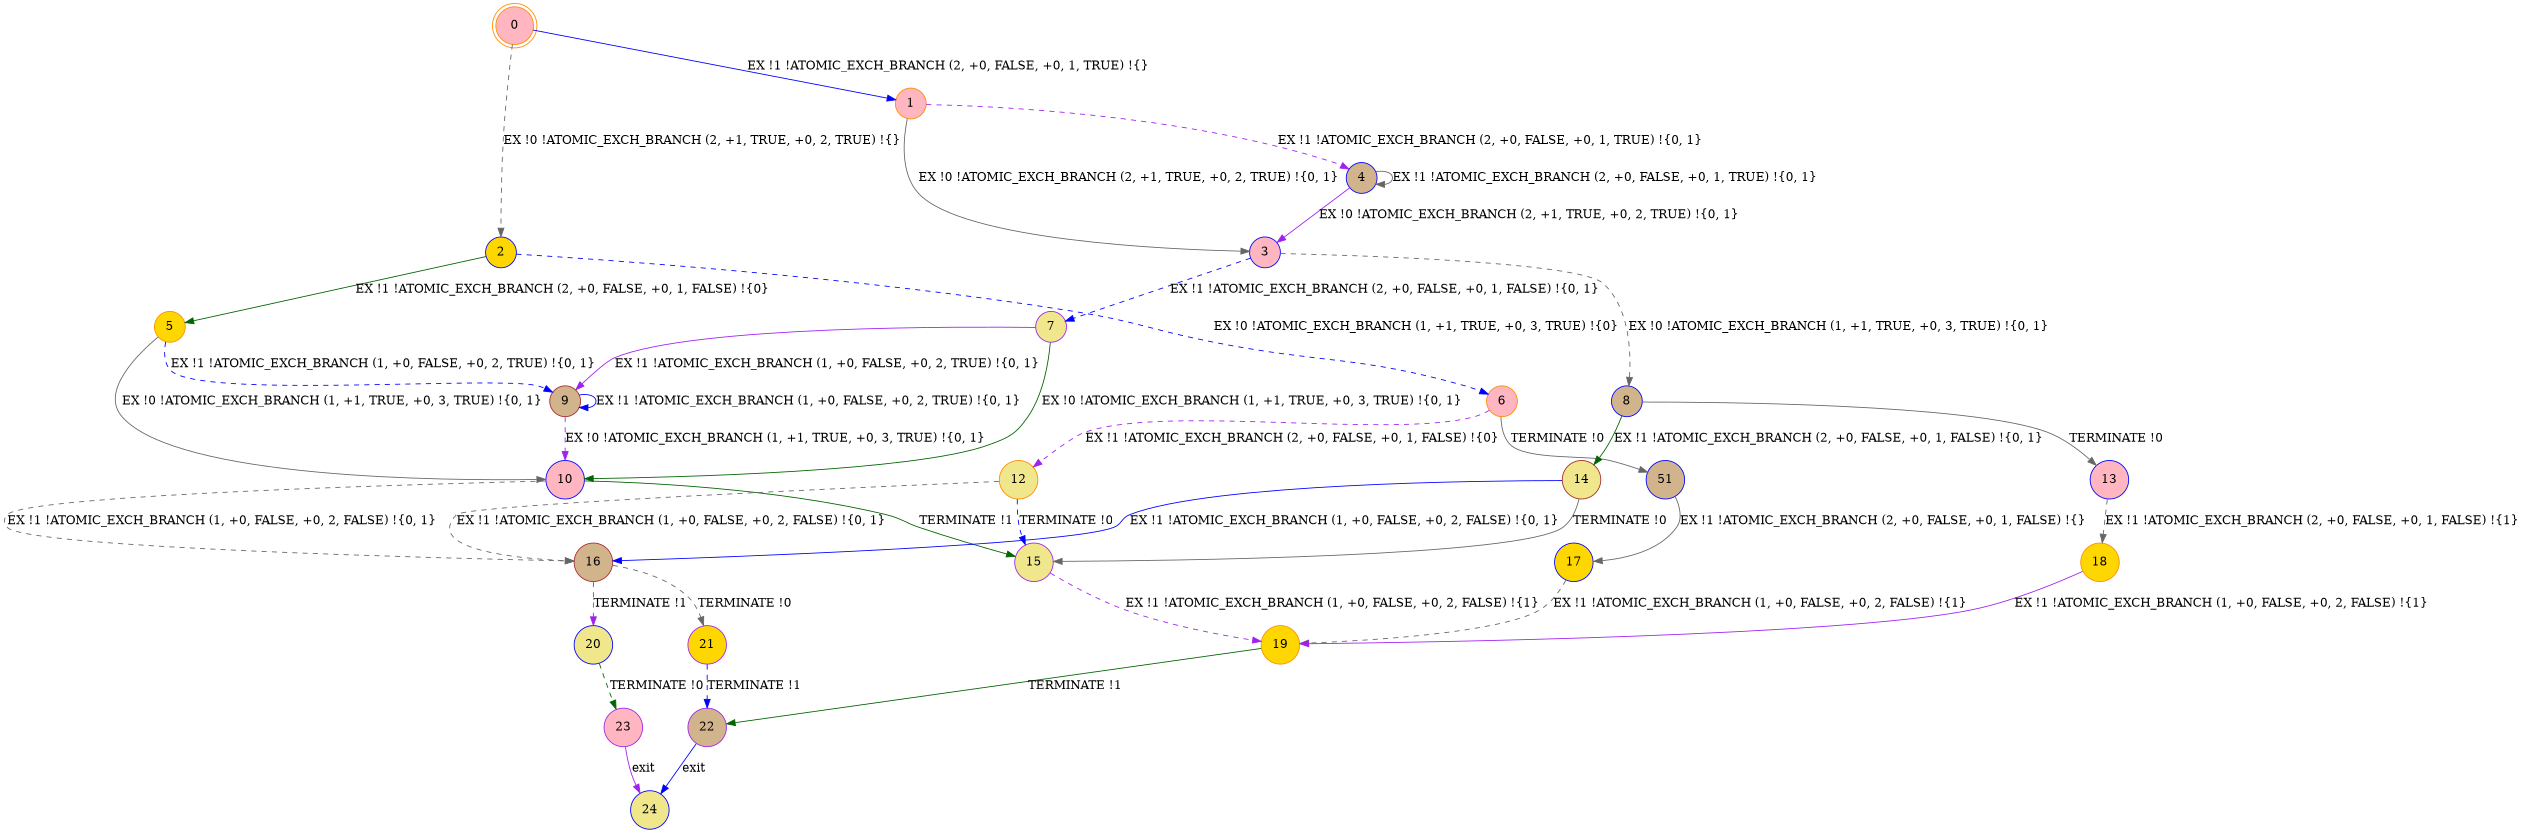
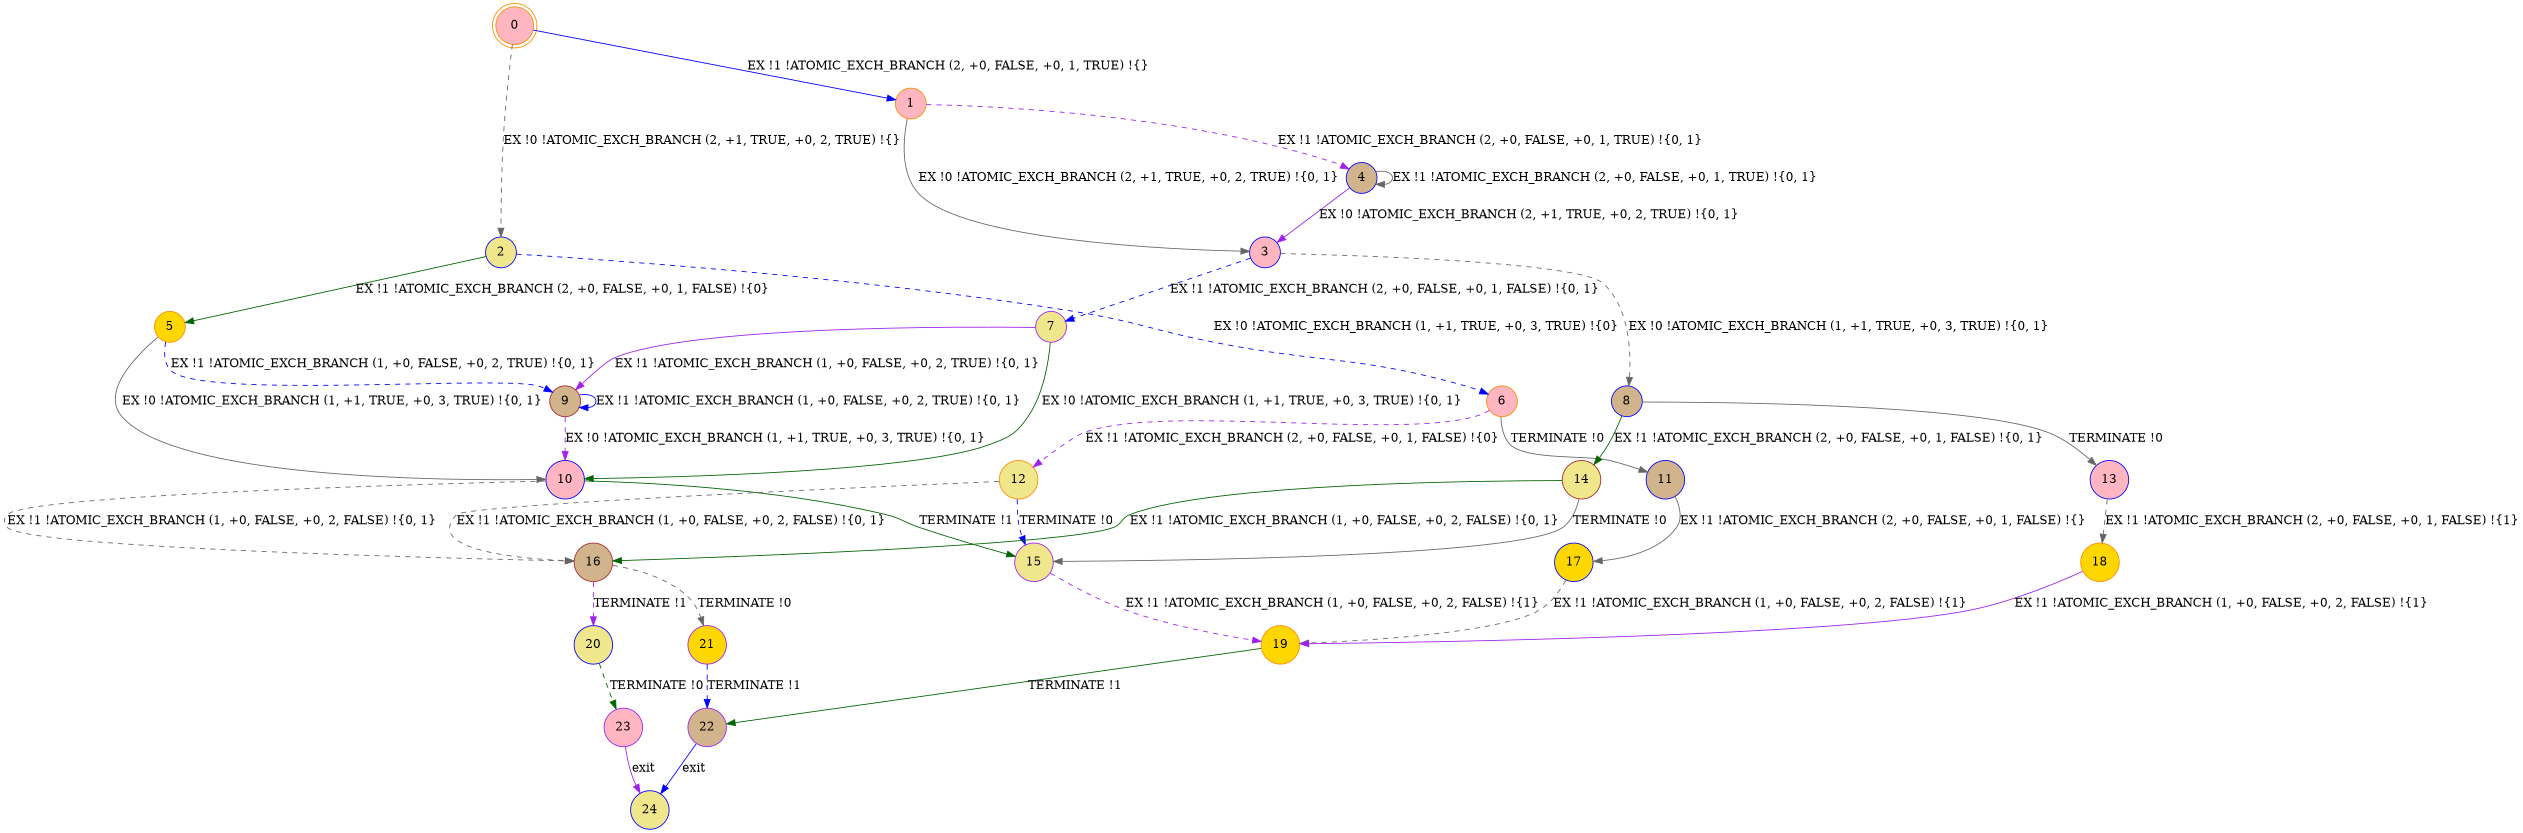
node "2": fillcolor gold -> khaki
node "51": label "51" -> "11"
edge "14" -> "16": color blue -> darkgreen
